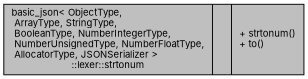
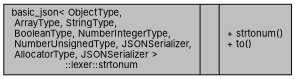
node "basic_json< ObjectType,": text "NumberUnsignedType, NumberFloatType," -> "NumberUnsignedType, JSONSerializer,"
